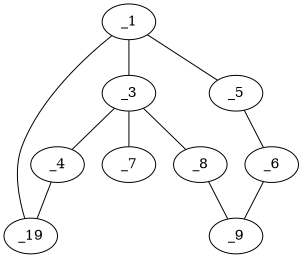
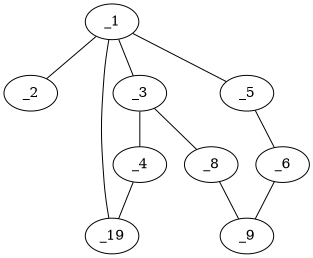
node "_2": added
node "_7": removed
